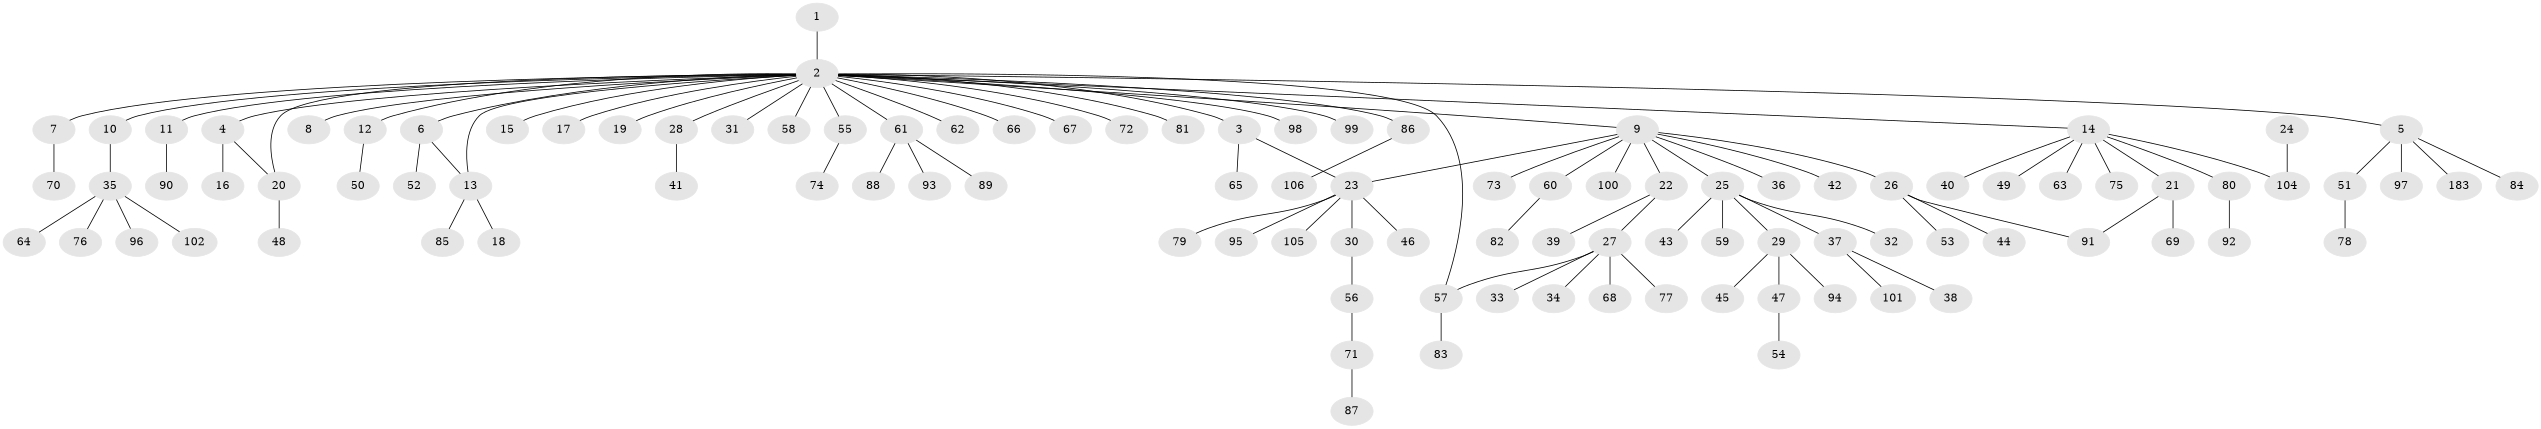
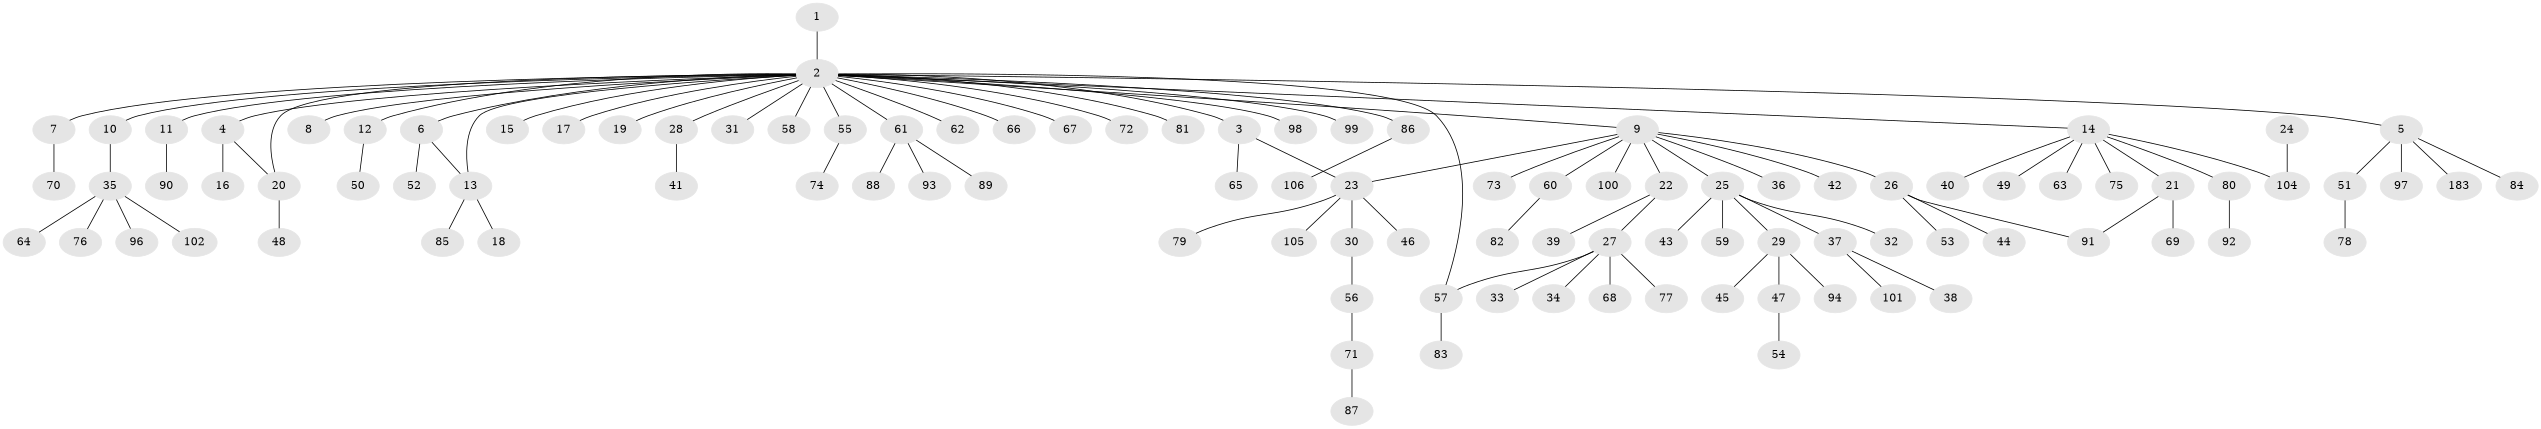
node "95": removed
